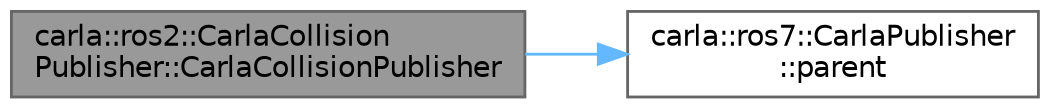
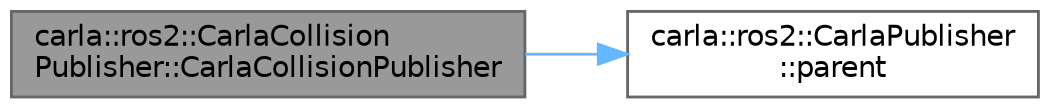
node "carla::ros7::CarlaPublisher ::parent": label "carla::ros7::CarlaPublisher ::parent" -> "carla::ros2::CarlaPublisher ::parent"
